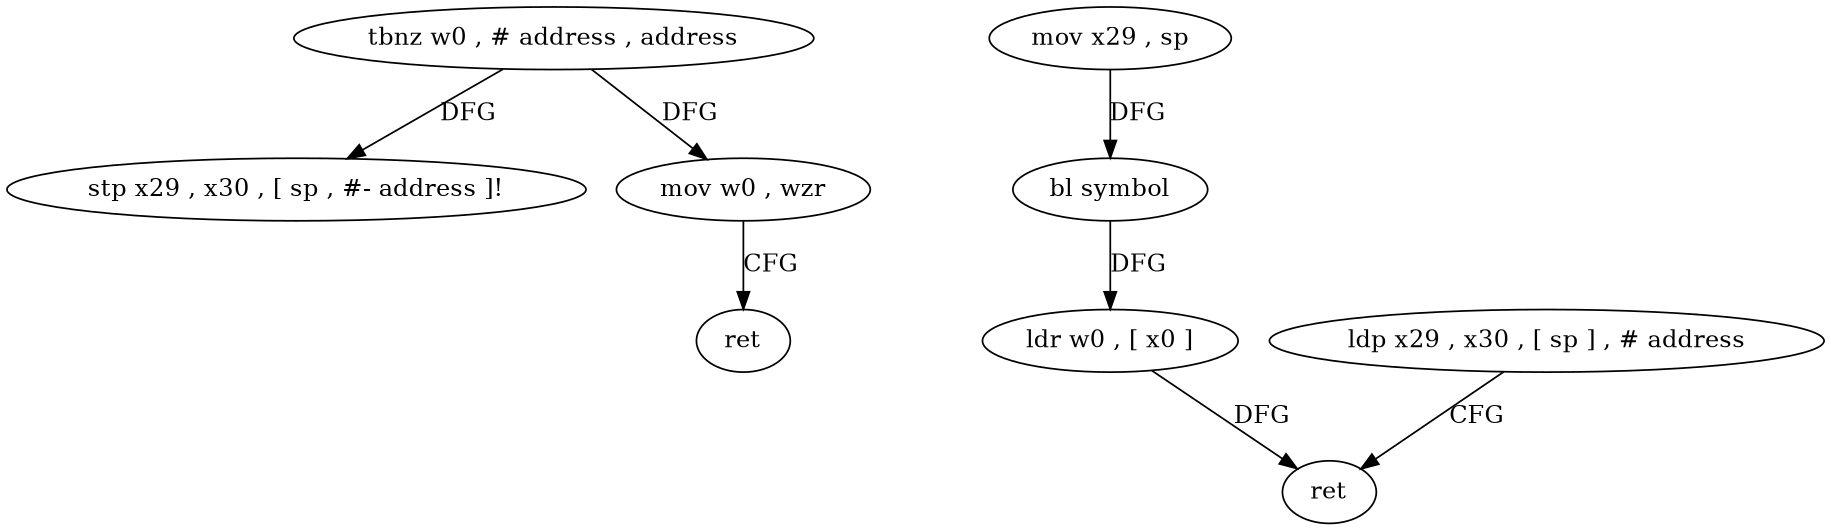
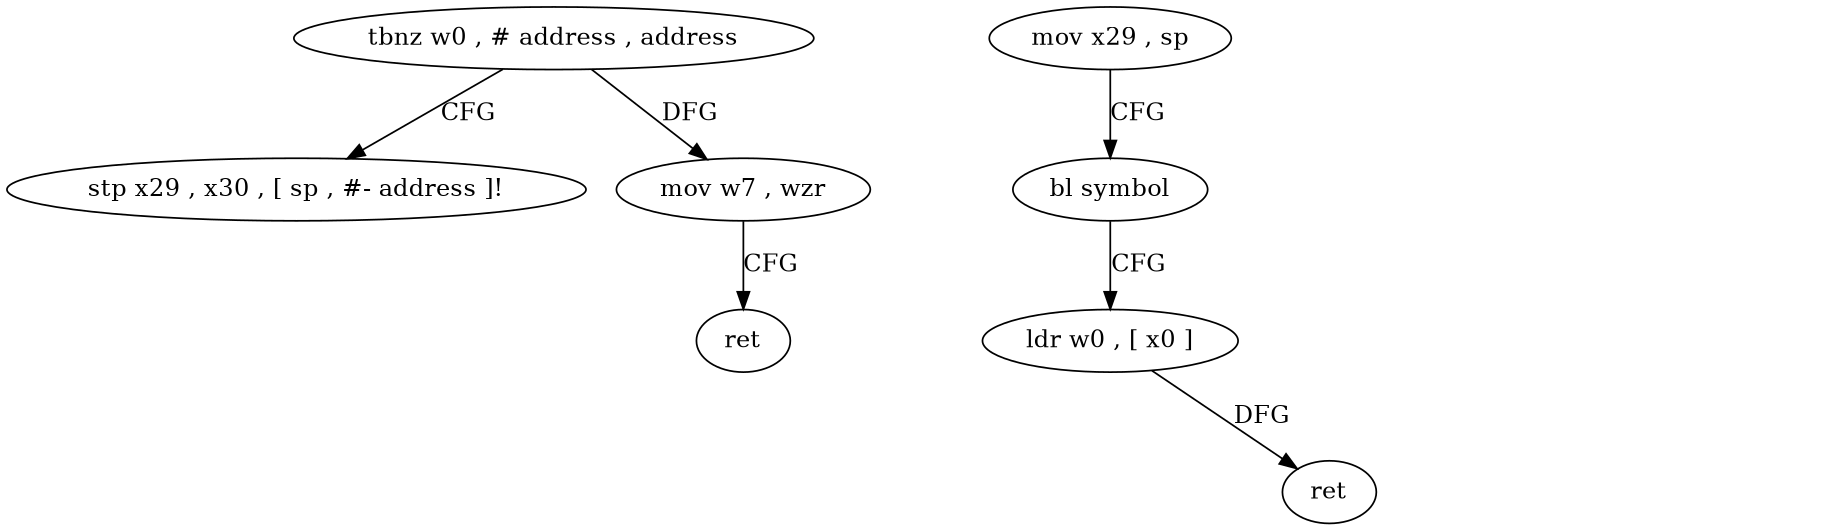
edge "tbnz w0 , # address , address" -> "stp x29 , x30 , [ sp , #- address ]!": label "DFG" -> "CFG"
edge "mov x29 , sp" -> "bl symbol": label "DFG" -> "CFG"
node "mov w0 , wzr": label "mov w0 , wzr" -> "mov w7 , wzr"
edge "bl symbol" -> "ldr w0 , [ x0 ]": label "DFG" -> "CFG"
node "ldp x29 , x30 , [ sp ] , # address": removed
